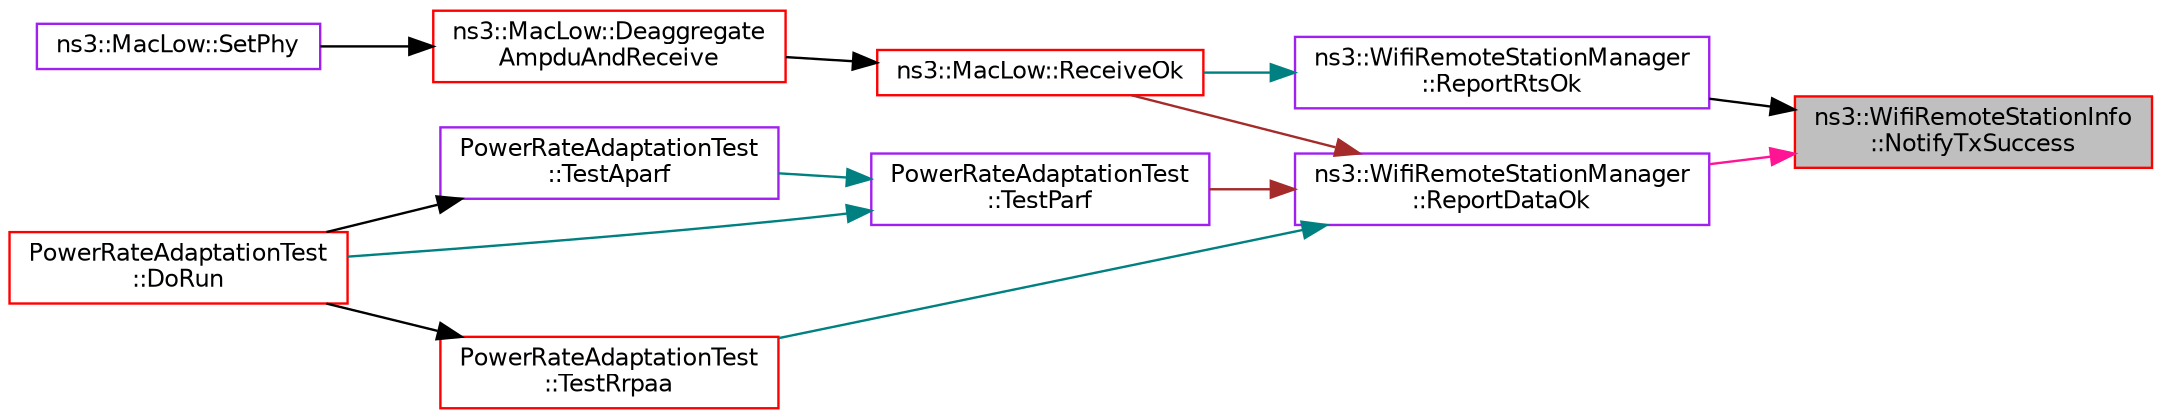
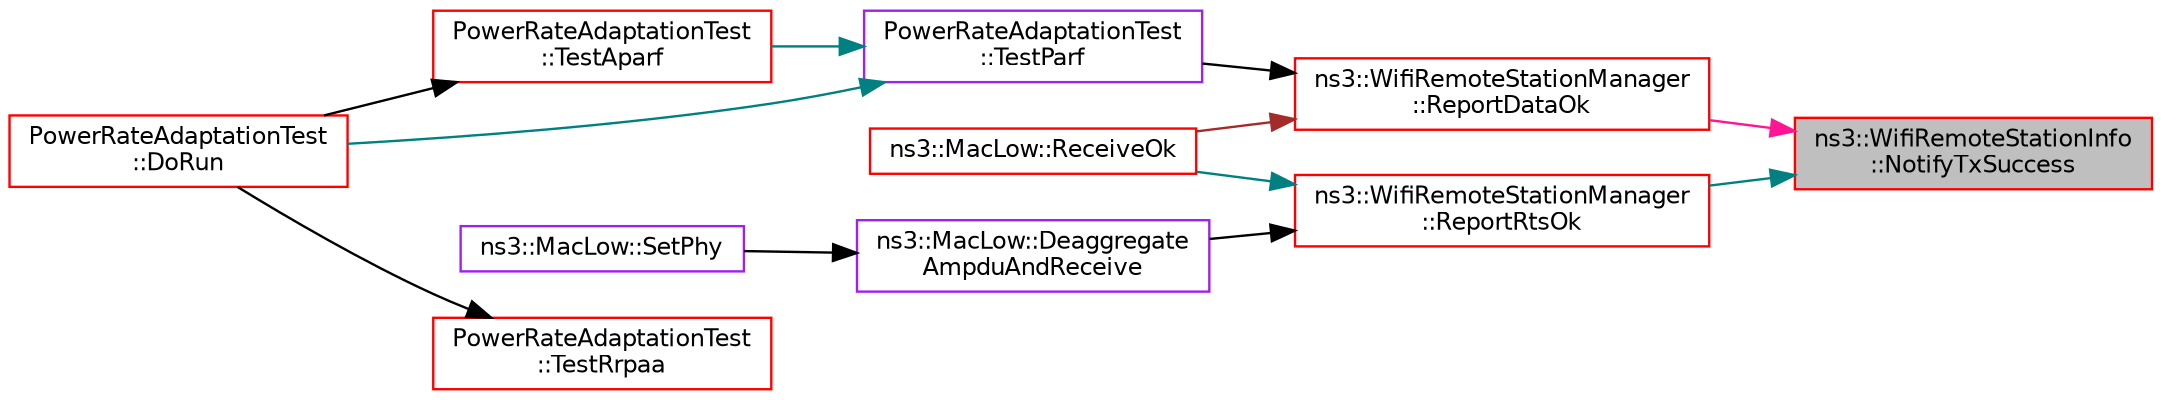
node "ns3::MacLow::Deaggregate AmpduAndReceive": color red -> purple
edge "ns3::MacLow::Deaggregate AmpduAndReceive" -> "ns3::MacLow::ReceiveOk": now "ns3::MacLow::Deaggregate AmpduAndReceive" -> "ns3::WifiRemoteStationManager ::ReportRtsOk"
node "ns3::WifiRemoteStationManager ::ReportRtsOk": color purple -> red
edge "ns3::WifiRemoteStationManager ::ReportRtsOk" -> "ns3::WifiRemoteStationInfo ::NotifyTxSuccess": color black -> teal
node "PowerRateAdaptationTest ::TestAparf": color purple -> red
edge "PowerRateAdaptationTest ::TestParf" -> "ns3::WifiRemoteStationManager ::ReportDataOk": color brown -> black
node "ns3::WifiRemoteStationManager ::ReportDataOk": color purple -> red
edge "PowerRateAdaptationTest ::TestRrpaa" -> "ns3::WifiRemoteStationManager ::ReportDataOk": removed
